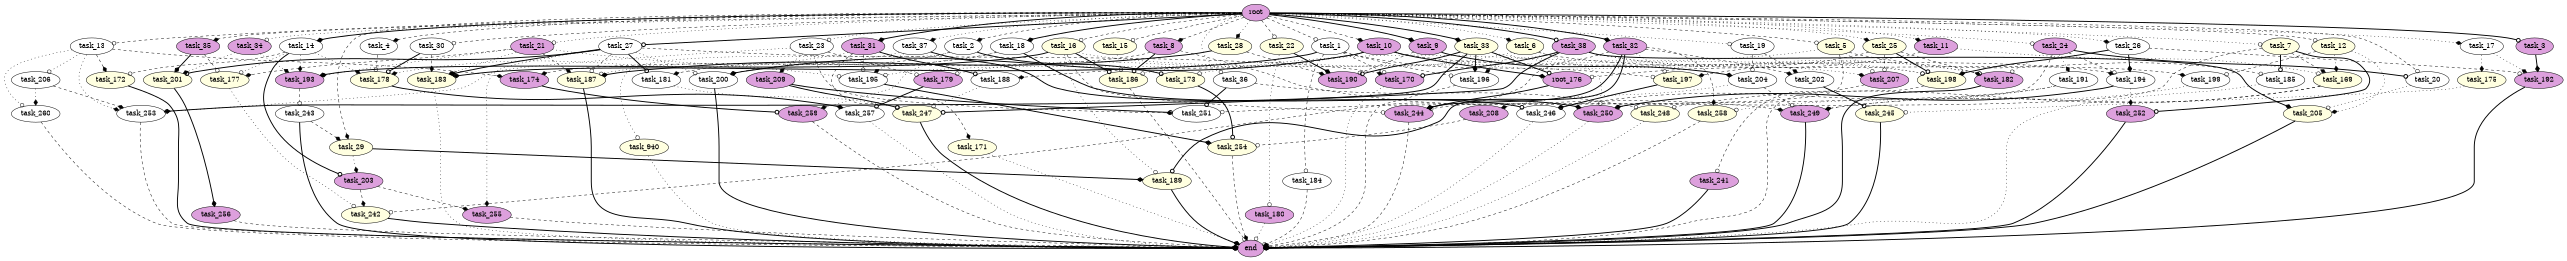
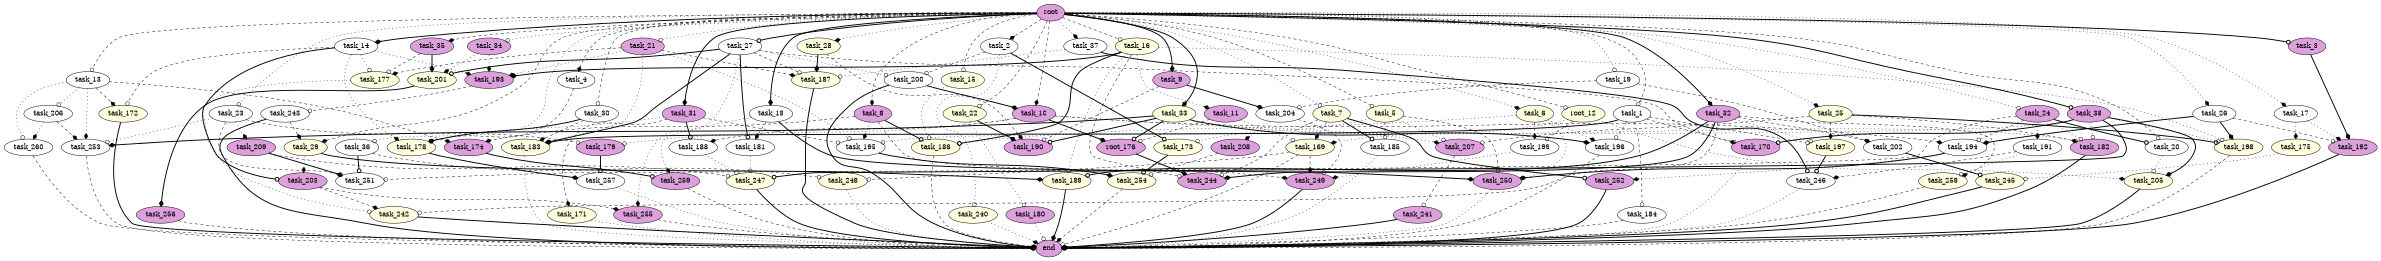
edge "root" -> "task_11": now "task_16" -> "task_11"
node "task_12": label "task_12" -> "root_12"
edge "task_37" -> "task_195": now "task_8" -> "task_195"
edge "task_10" -> "task_200": reversed
edge "task_209" -> "task_247": style bold -> dashed
node "task_940": label "task_940" -> "task_240"
edge "task_244" -> "end": now "task_169" -> "end"
